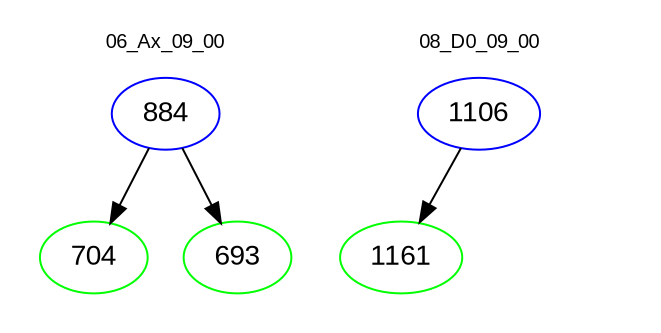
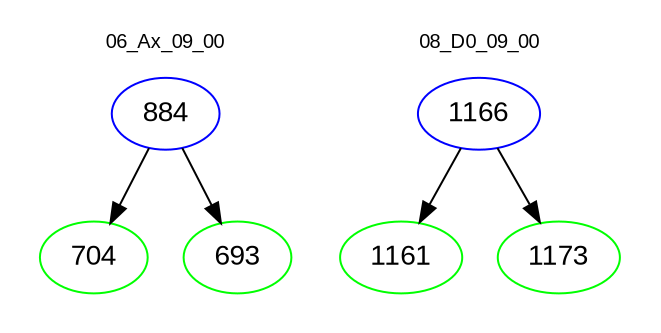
node "1106": label "1106" -> "1166"
node "1173": added
